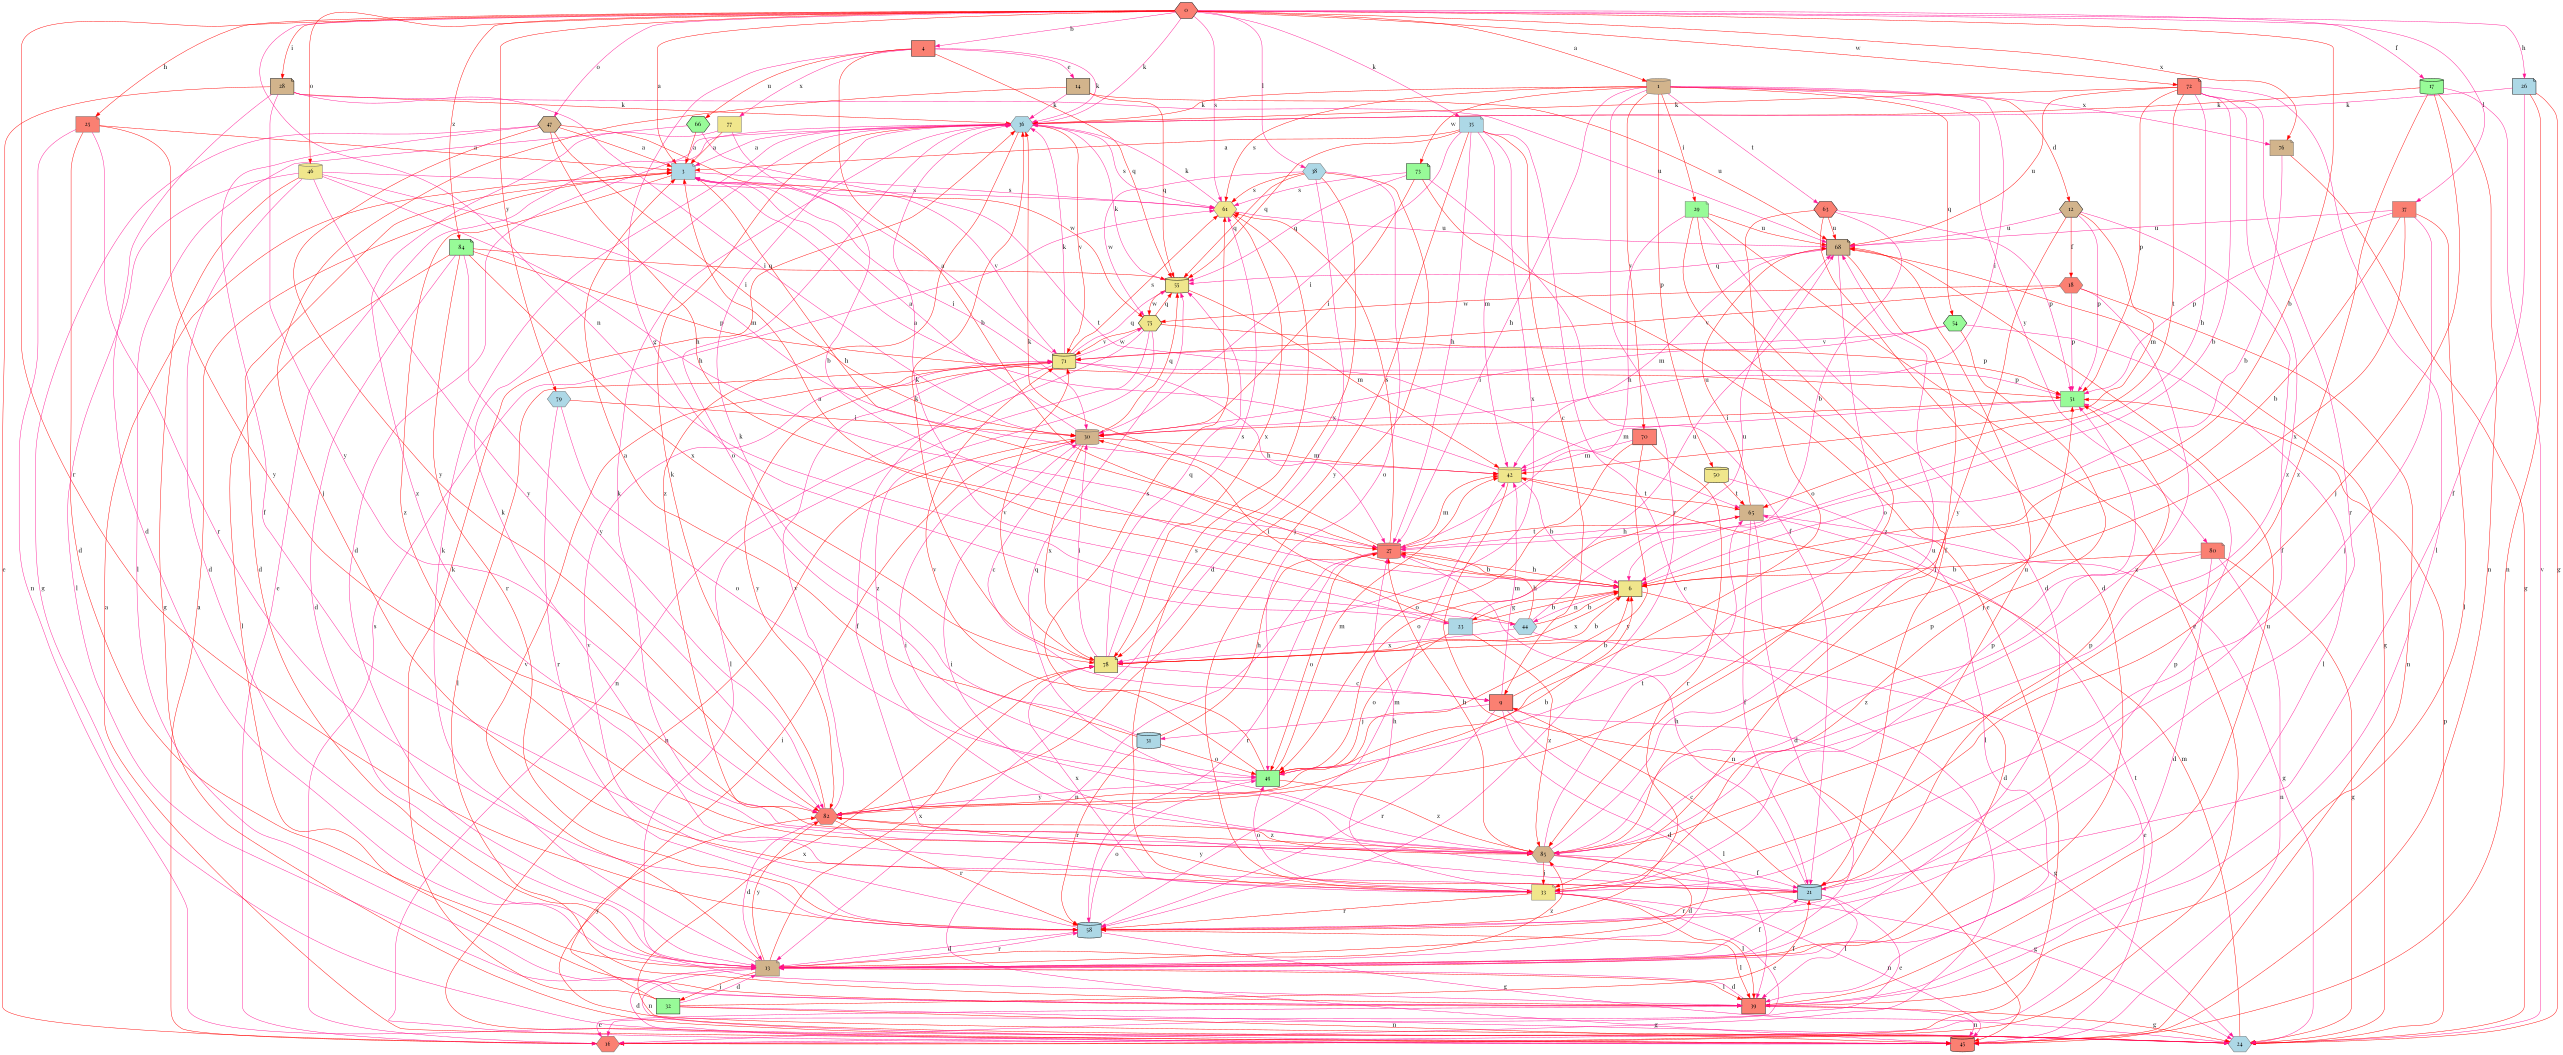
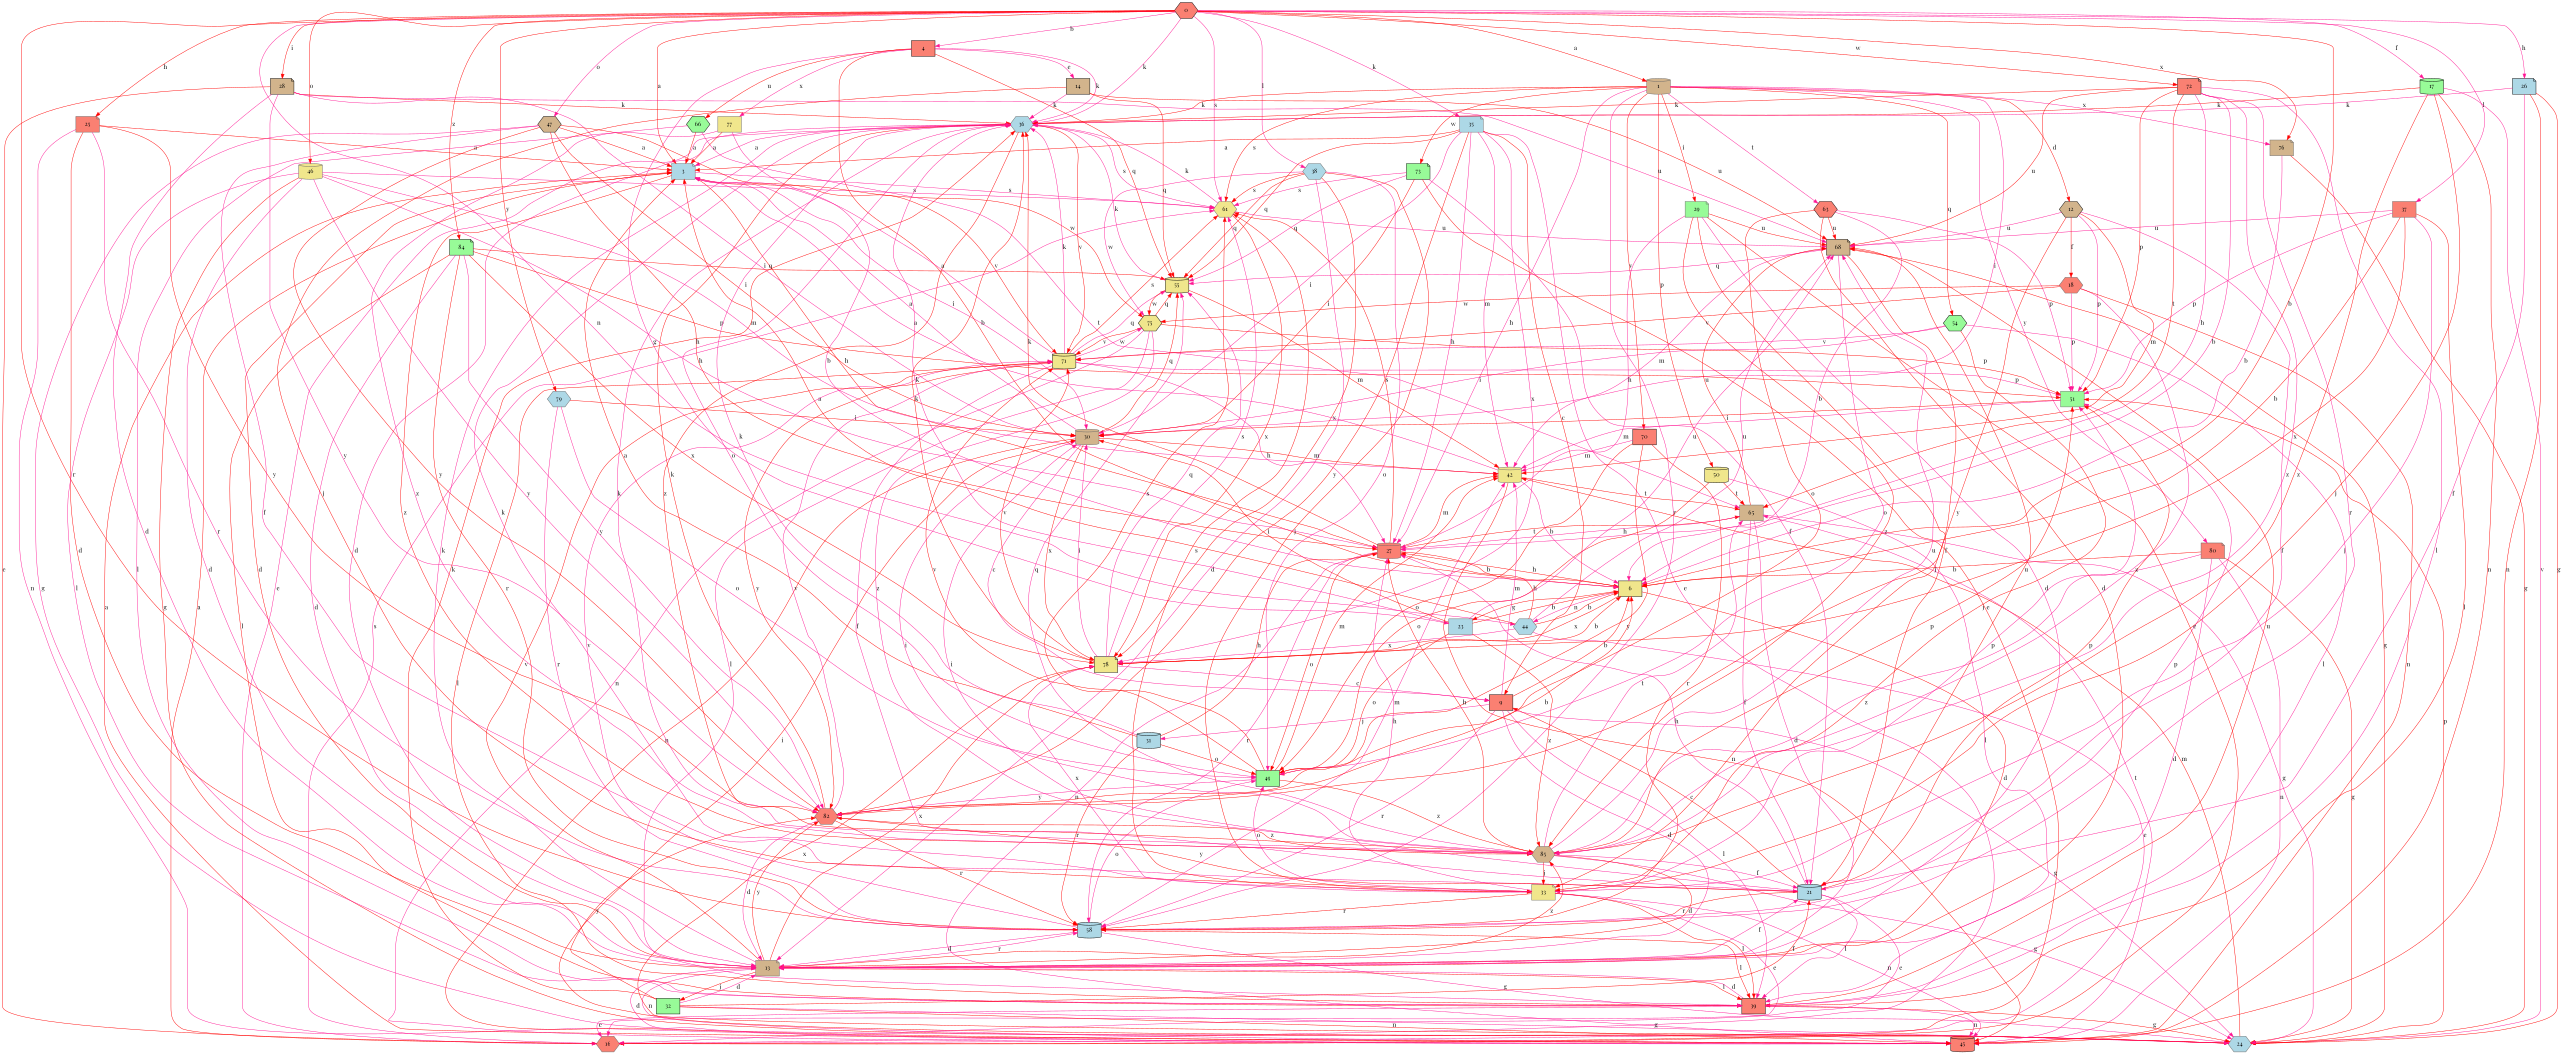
edge "3" -> "71": color deeppink -> red
